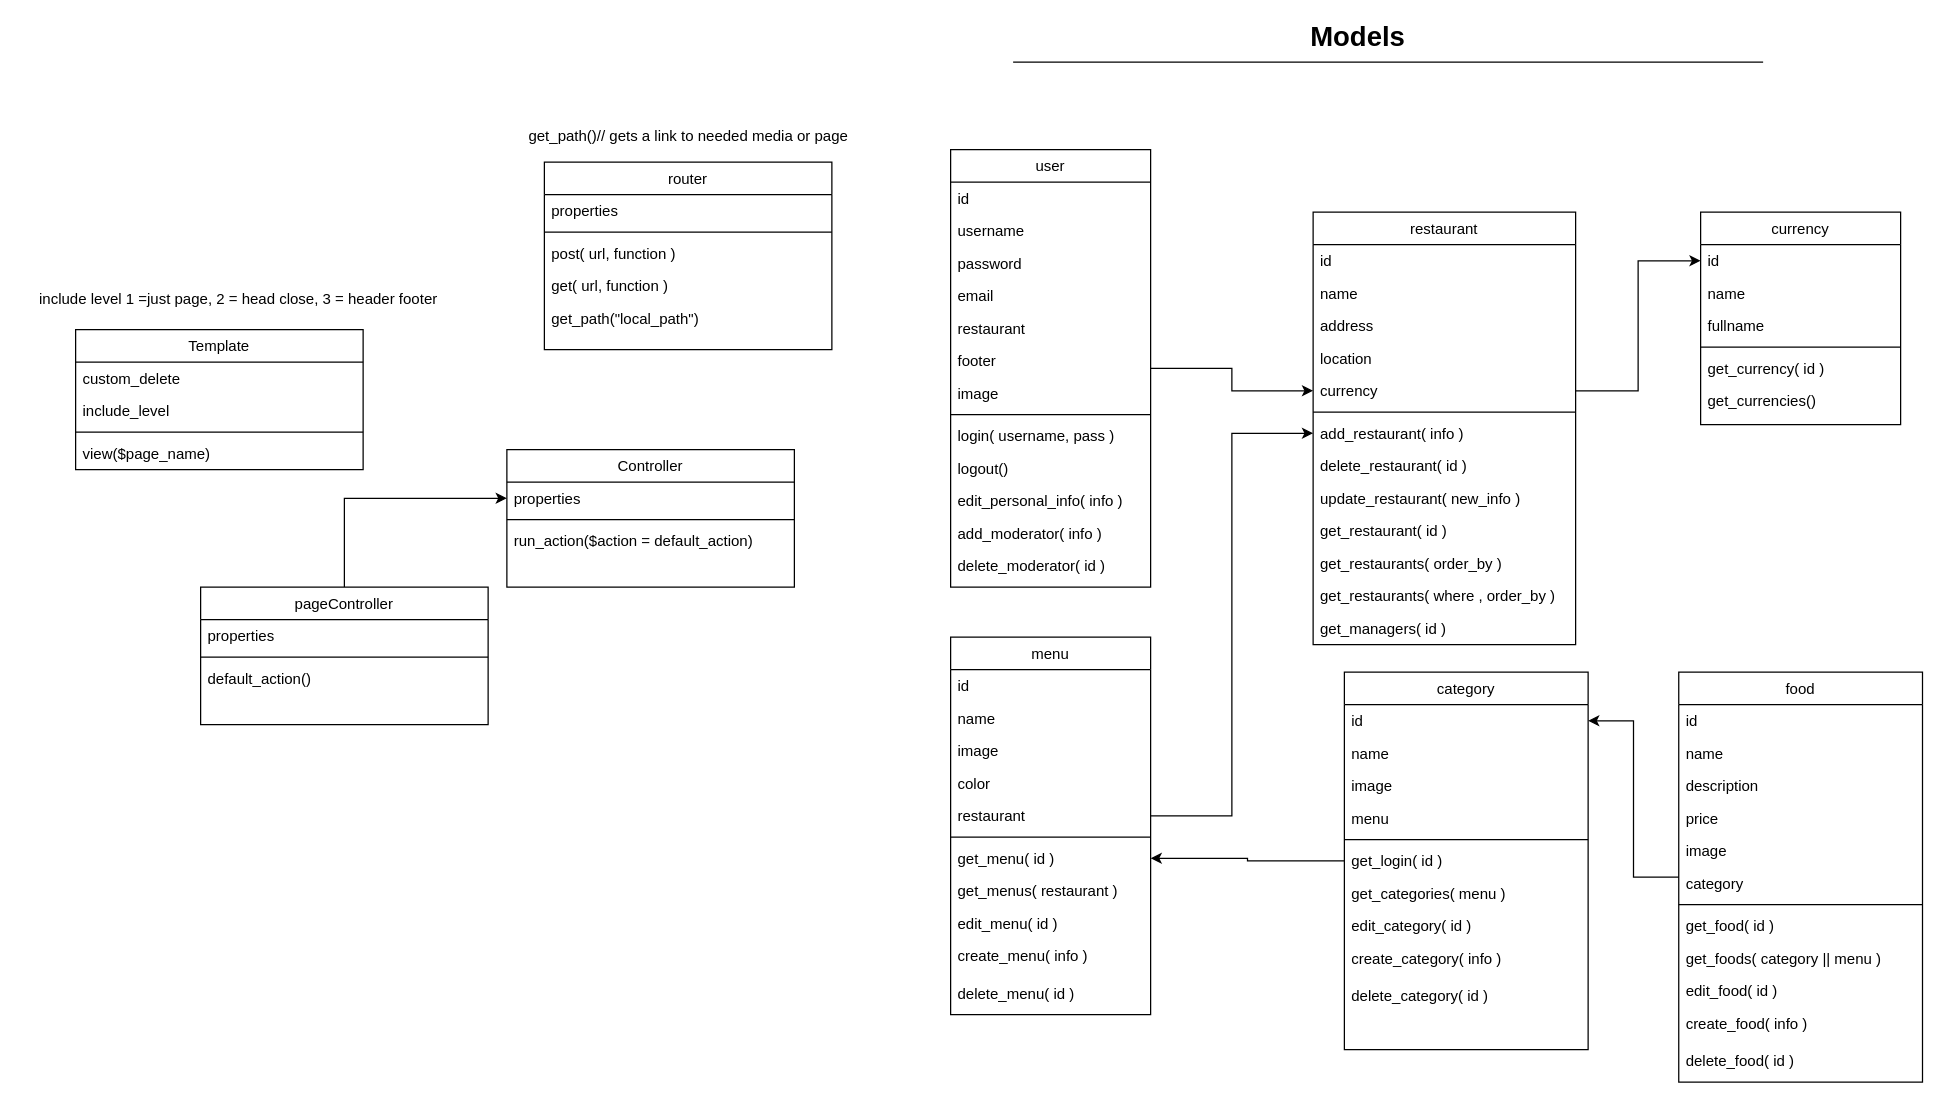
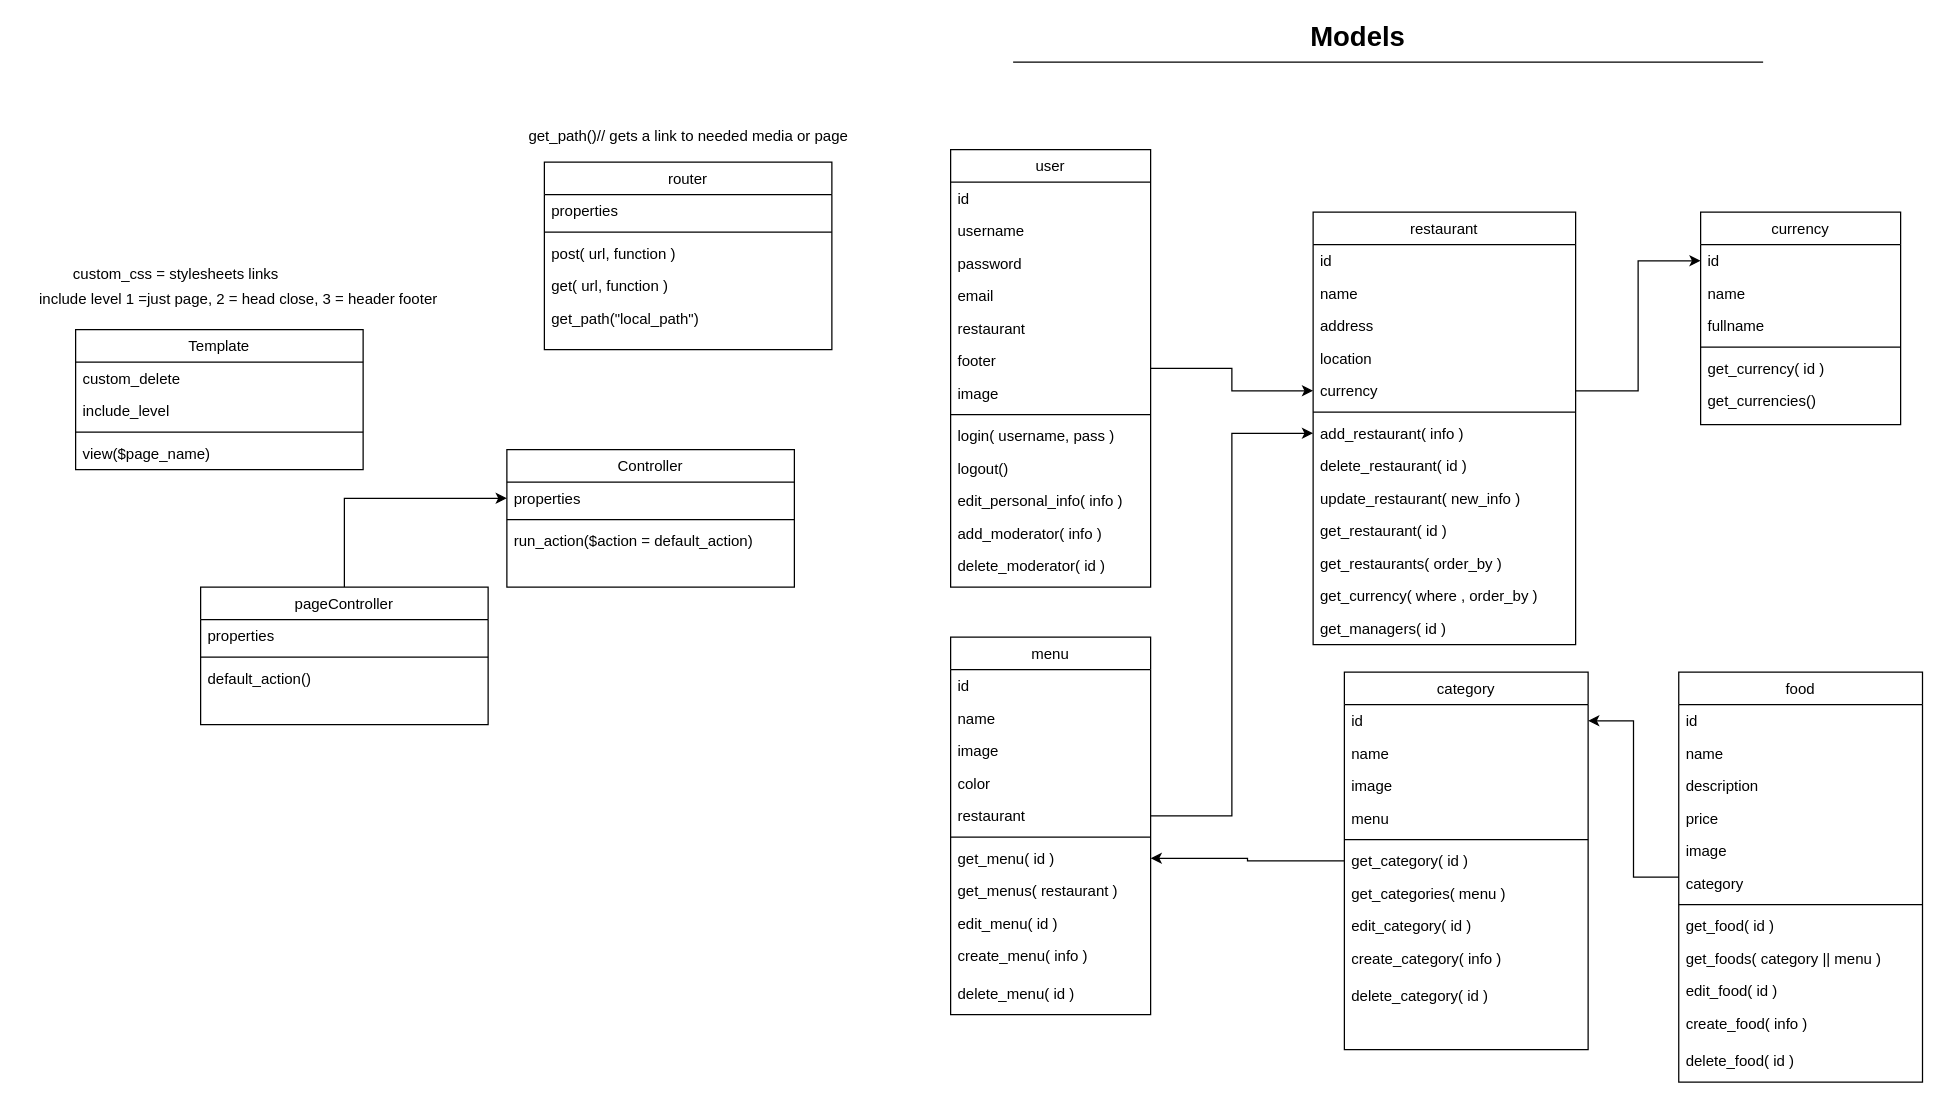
node "custom_css = stylesheets links": added
node "get_restaurants( where , order_by )": label "get_restaurants( where , order_by )" -> "get_currency( where , order_by )"
node "get_login( id )": label "get_login( id )" -> "get_category( id )"
